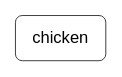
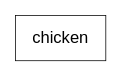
node "chicken": shape rounded rectangle -> rectangle
